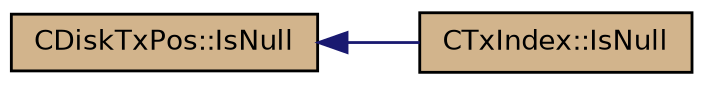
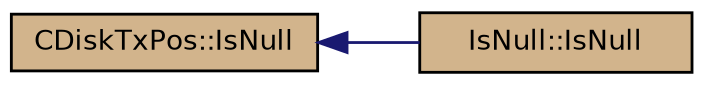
node "CTxIndex::IsNull": label "CTxIndex::IsNull" -> "IsNull::IsNull"
